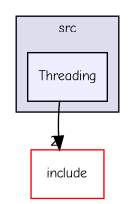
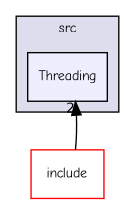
edge "Threading" -> "include": reversed
